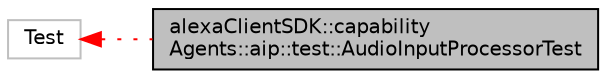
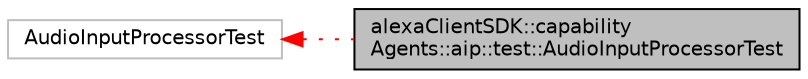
node "Test": label "Test" -> "AudioInputProcessorTest"
